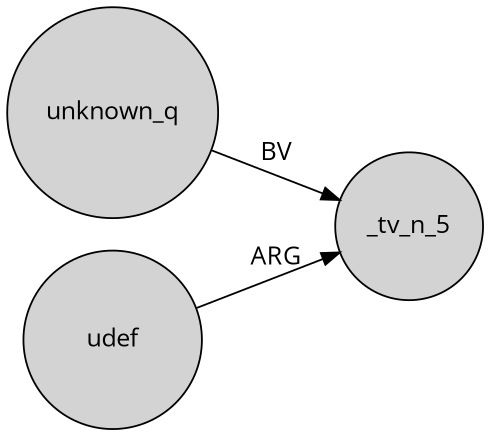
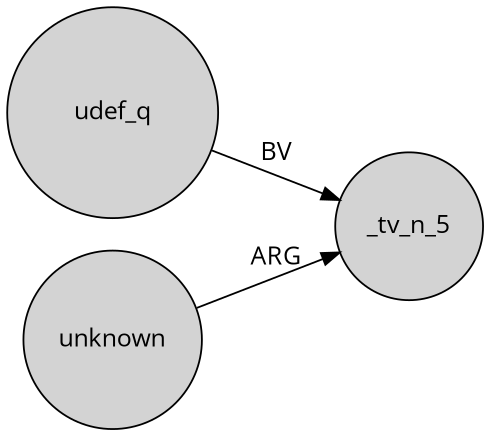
node "unknown_q": label "unknown_q" -> "udef_q"
node "udef": label "udef" -> "unknown"
